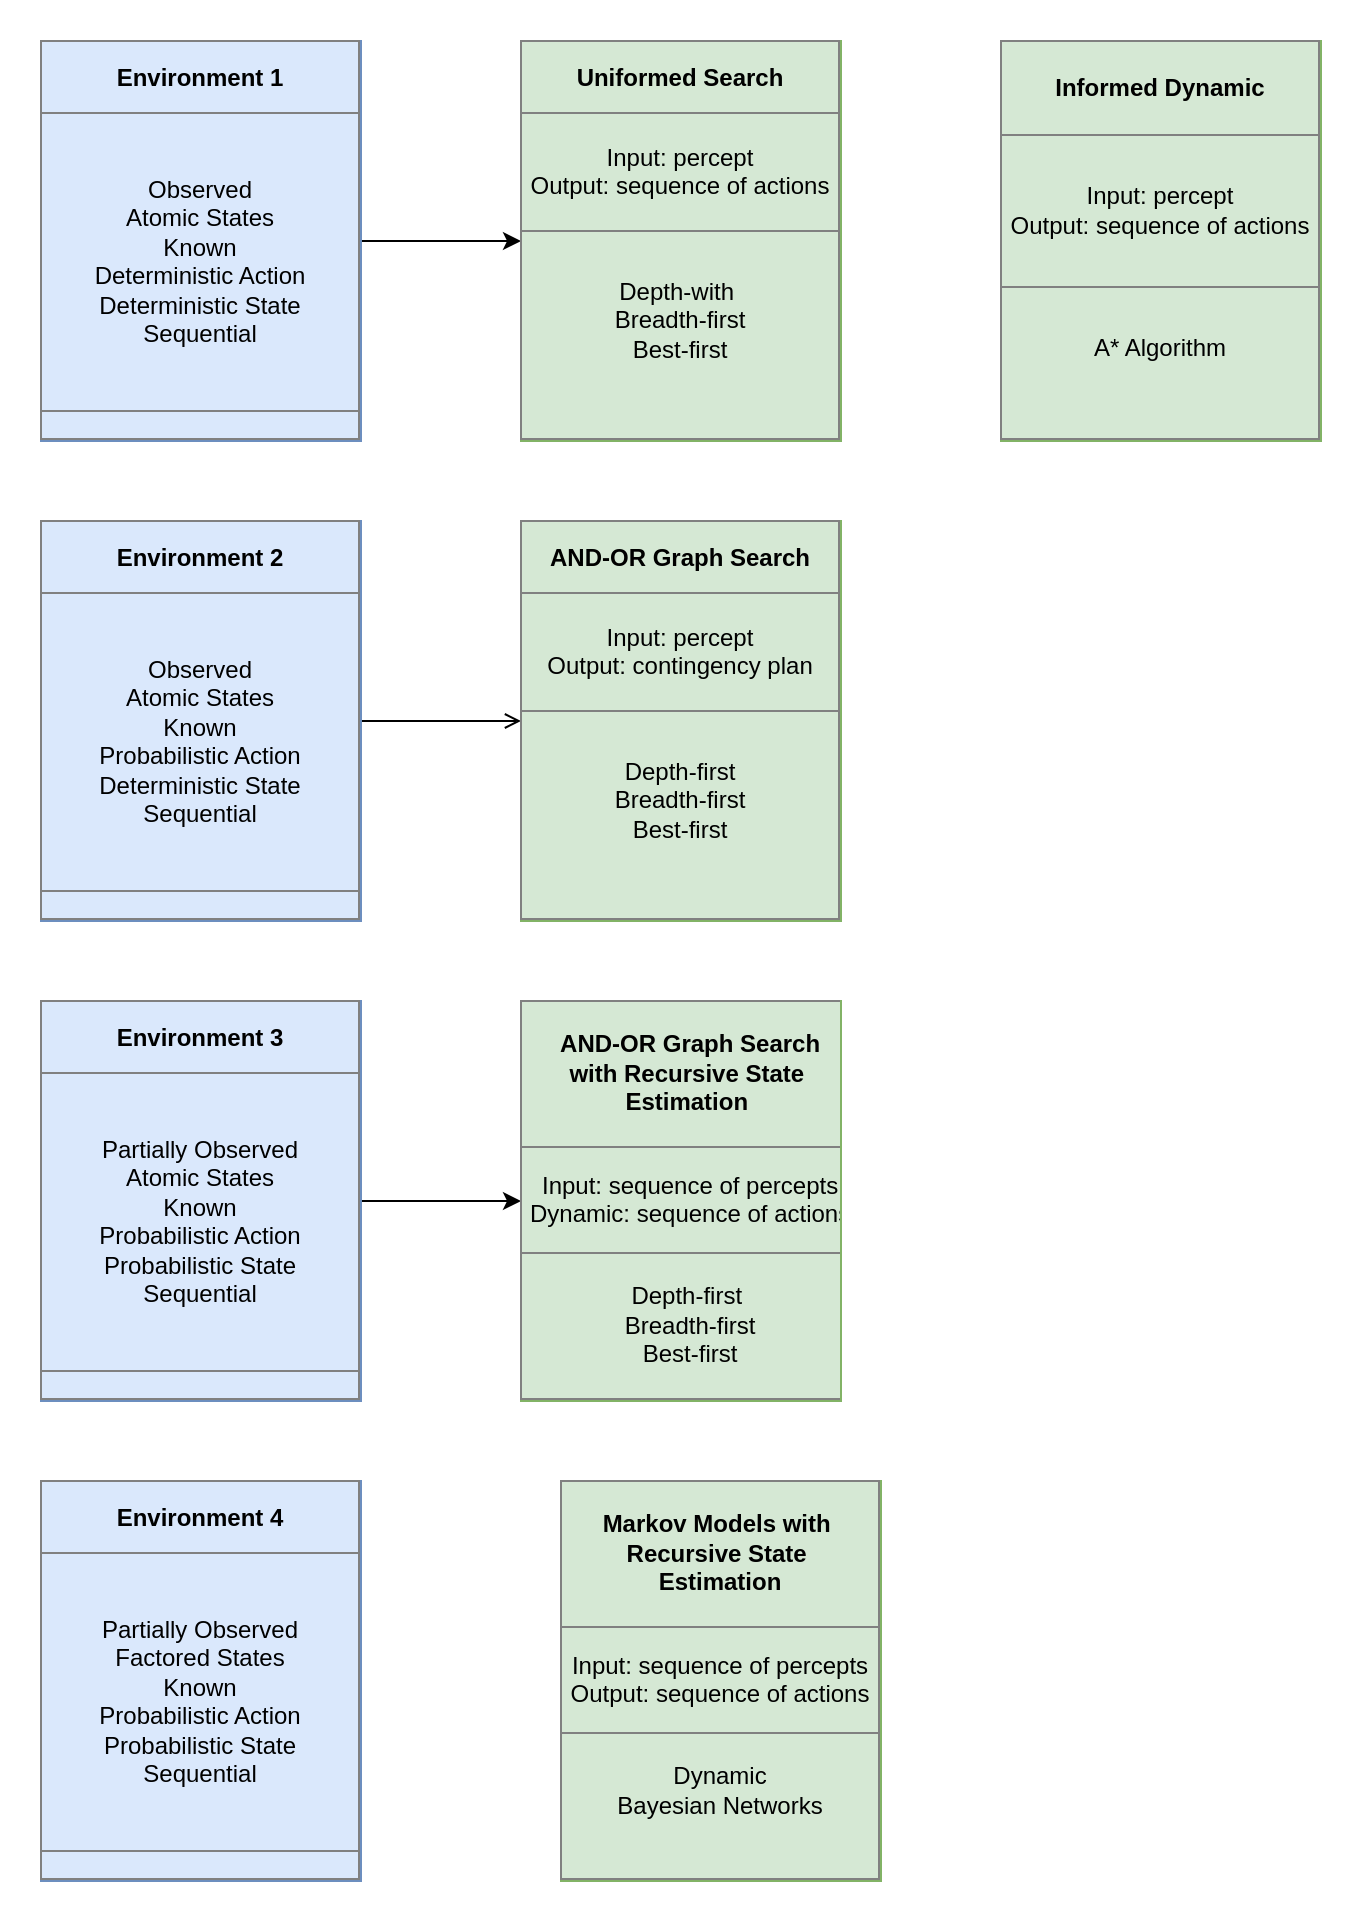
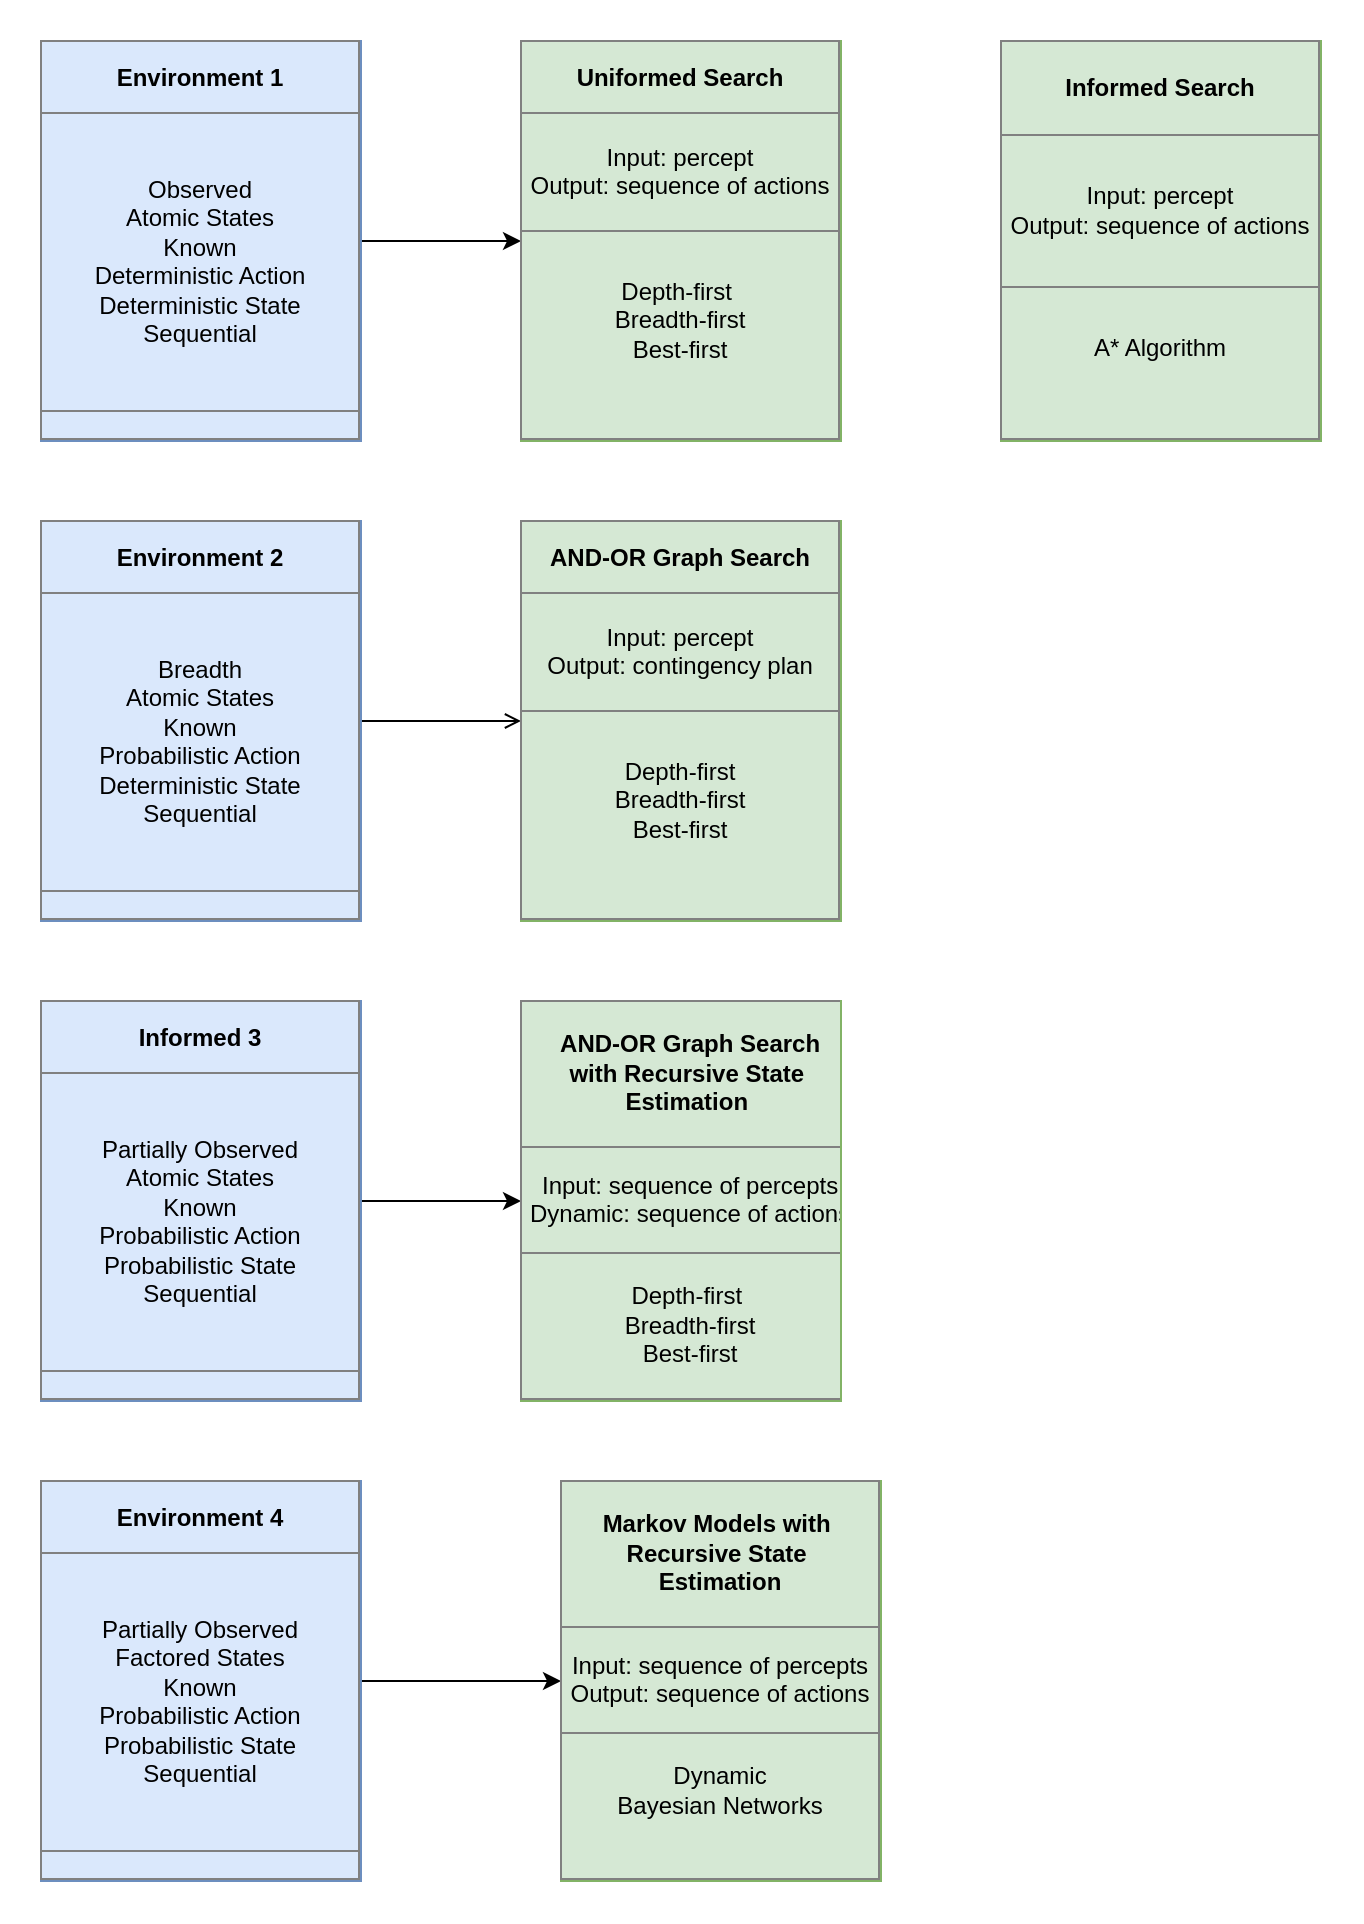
node "Informed Dynamic Input: percept Output: sequence of actions A* Algorithm": label "Informed Dynamic Input: percept Output: sequence of actions A* Algorithm" -> "Informed Search Input: percept Output: sequence of actions A* Algorithm"
node "Uniformed Search Input: percept Output: sequence of actions Depth-with Breadth-first Best-first": label "Uniformed Search Input: percept Output: sequence of actions Depth-with Breadth-first Best-first" -> "Uniformed Search Input: percept Output: sequence of actions Depth-first Breadth-first Best-first"
node "Environment 2 Observed Atomic States Known Probabilistic Action Deterministic State Sequential": label "Environment 2 Observed Atomic States Known Probabilistic Action Deterministic State Sequential" -> "Environment 2 Breadth Atomic States Known Probabilistic Action Deterministic State Sequential"
node "Environment 3 Partially Observed Atomic States Known Probabilistic Action Probabilistic State Sequential": label "Environment 3 Partially Observed Atomic States Known Probabilistic Action Probabilistic State Sequential" -> "Informed 3 Partially Observed Atomic States Known Probabilistic Action Probabilistic State Sequential"
edge "Environment 4 Partially Observed Factored States Known Probabilistic Action Probabilistic State Sequential" -> "Markov Models with Recursive State Estimation Input: sequence of percepts Output: sequence of actions Dynamic Bayesian Networks": added
